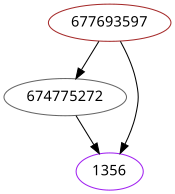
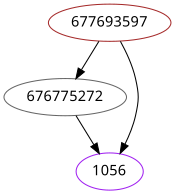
node "674775272": label "674775272" -> "676775272"
node "1356": label "1356" -> "1056"
